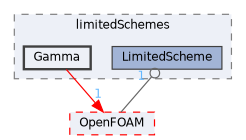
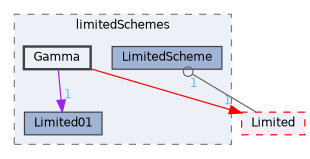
node "Limited01": added
node "OpenFOAM": label "OpenFOAM" -> "Limited"
